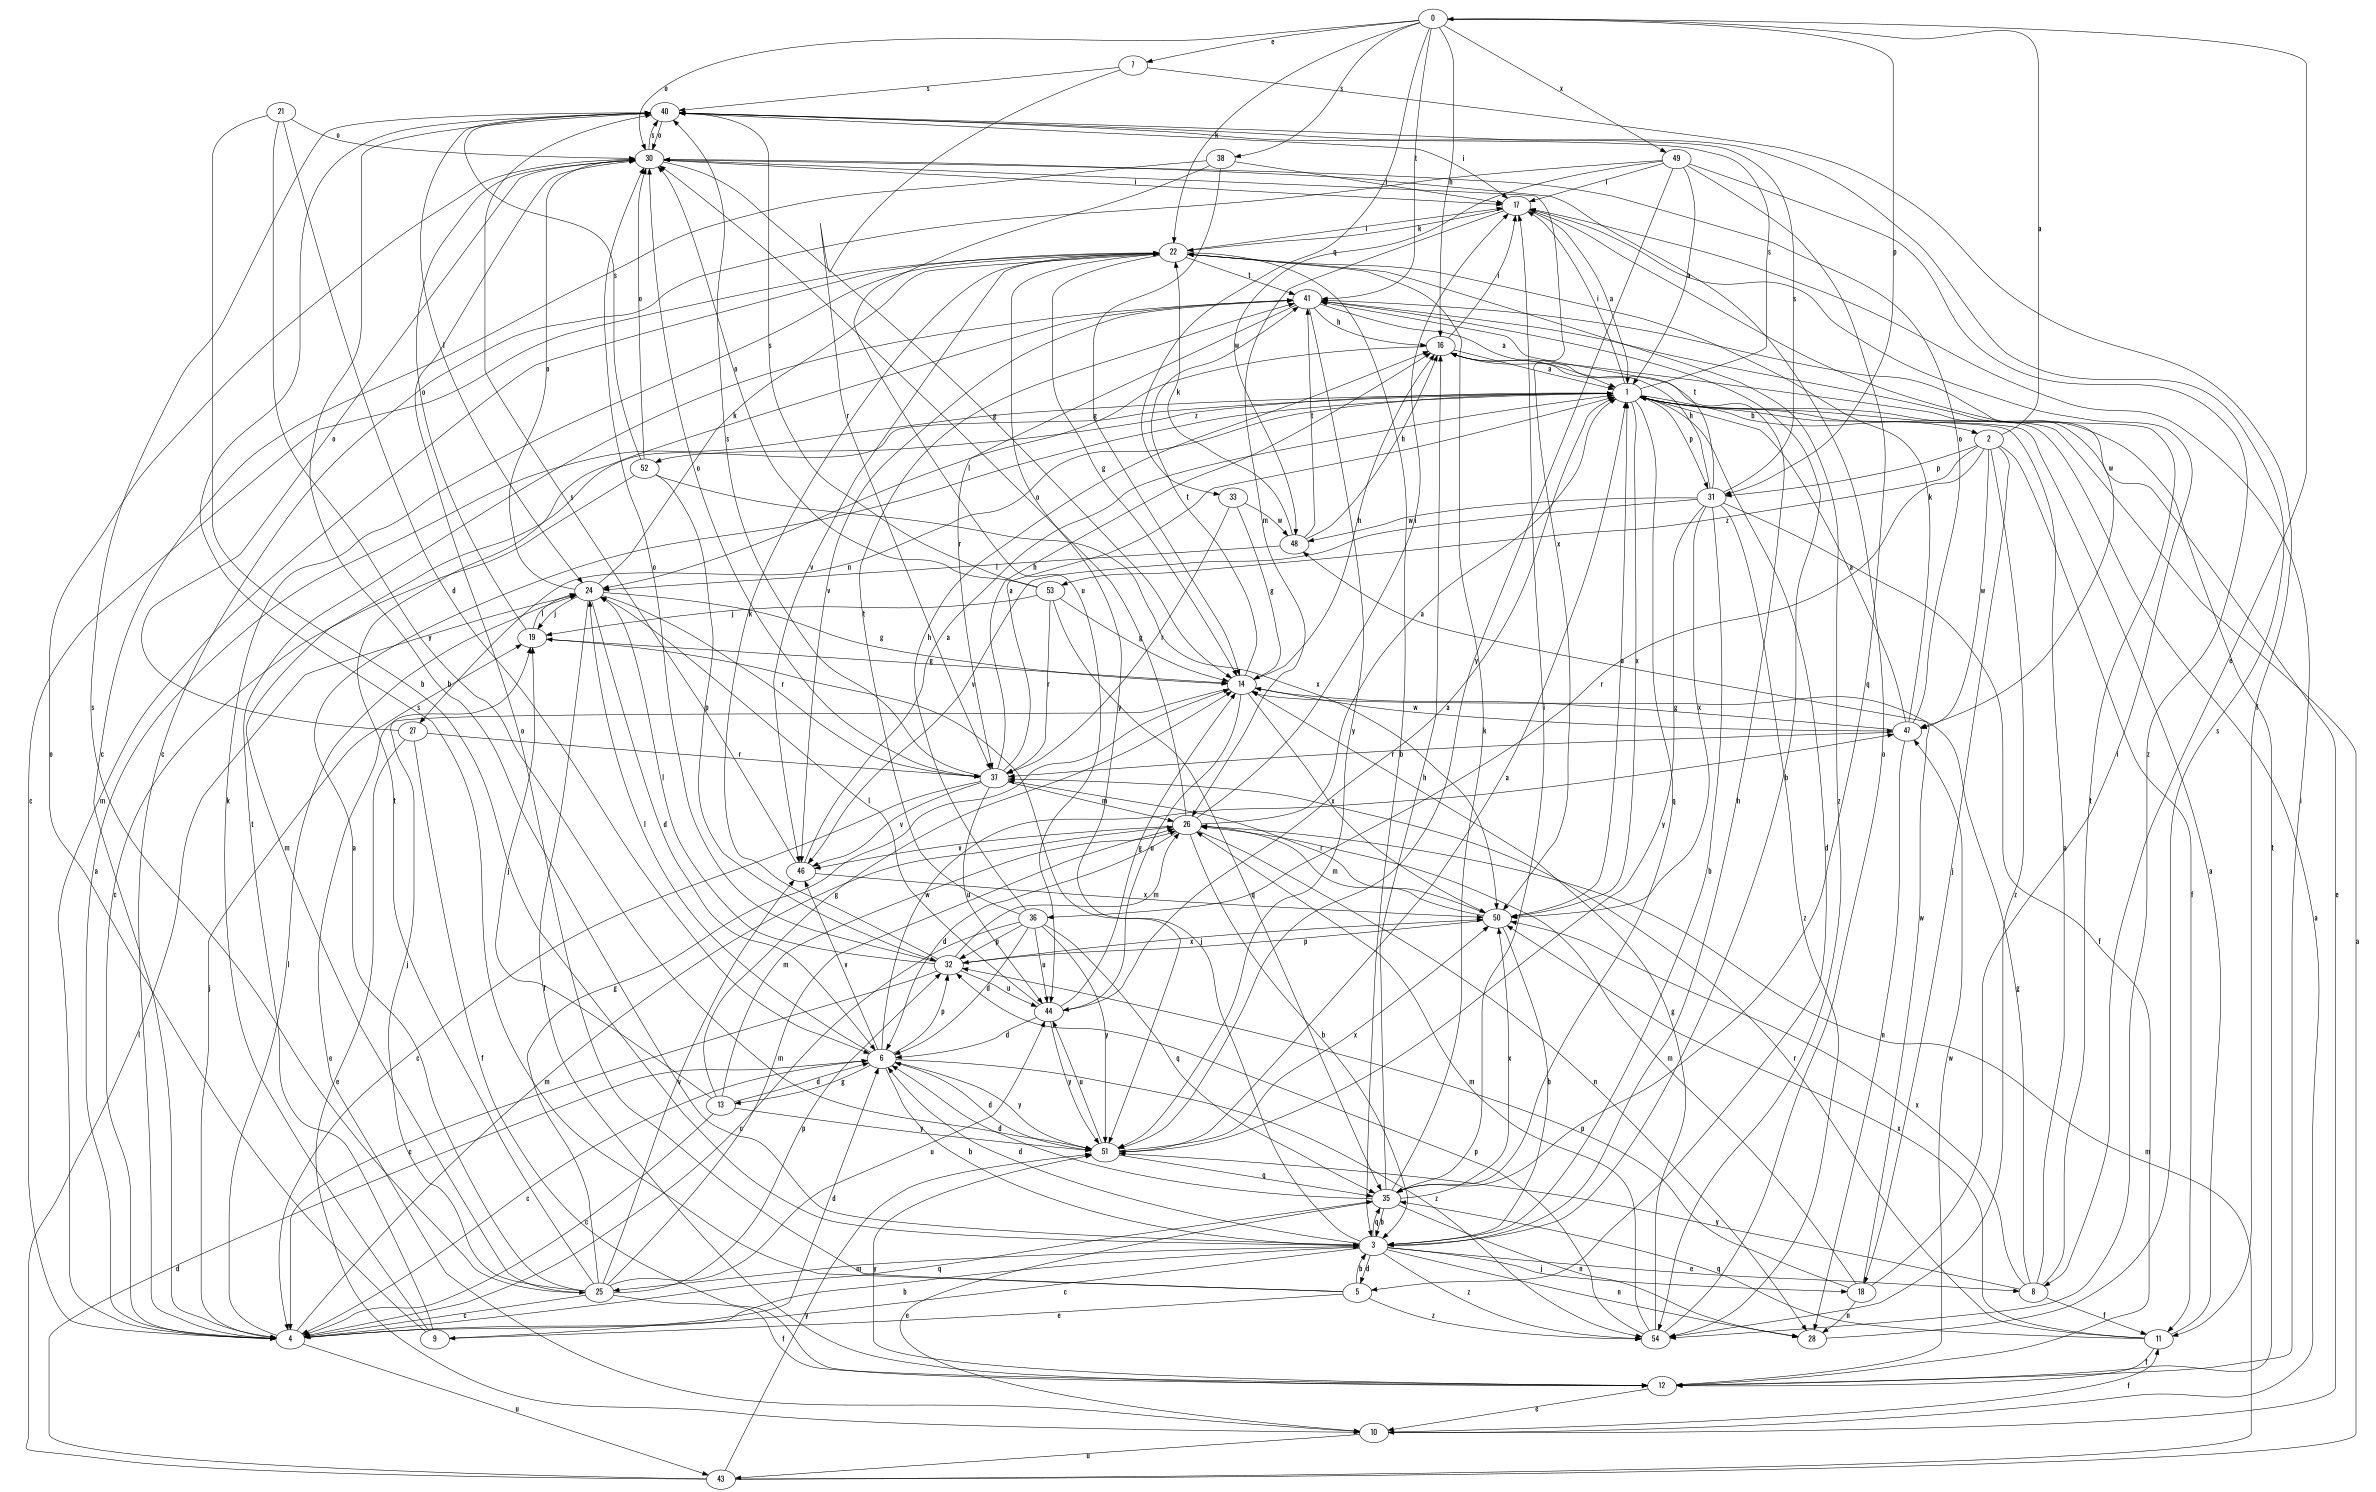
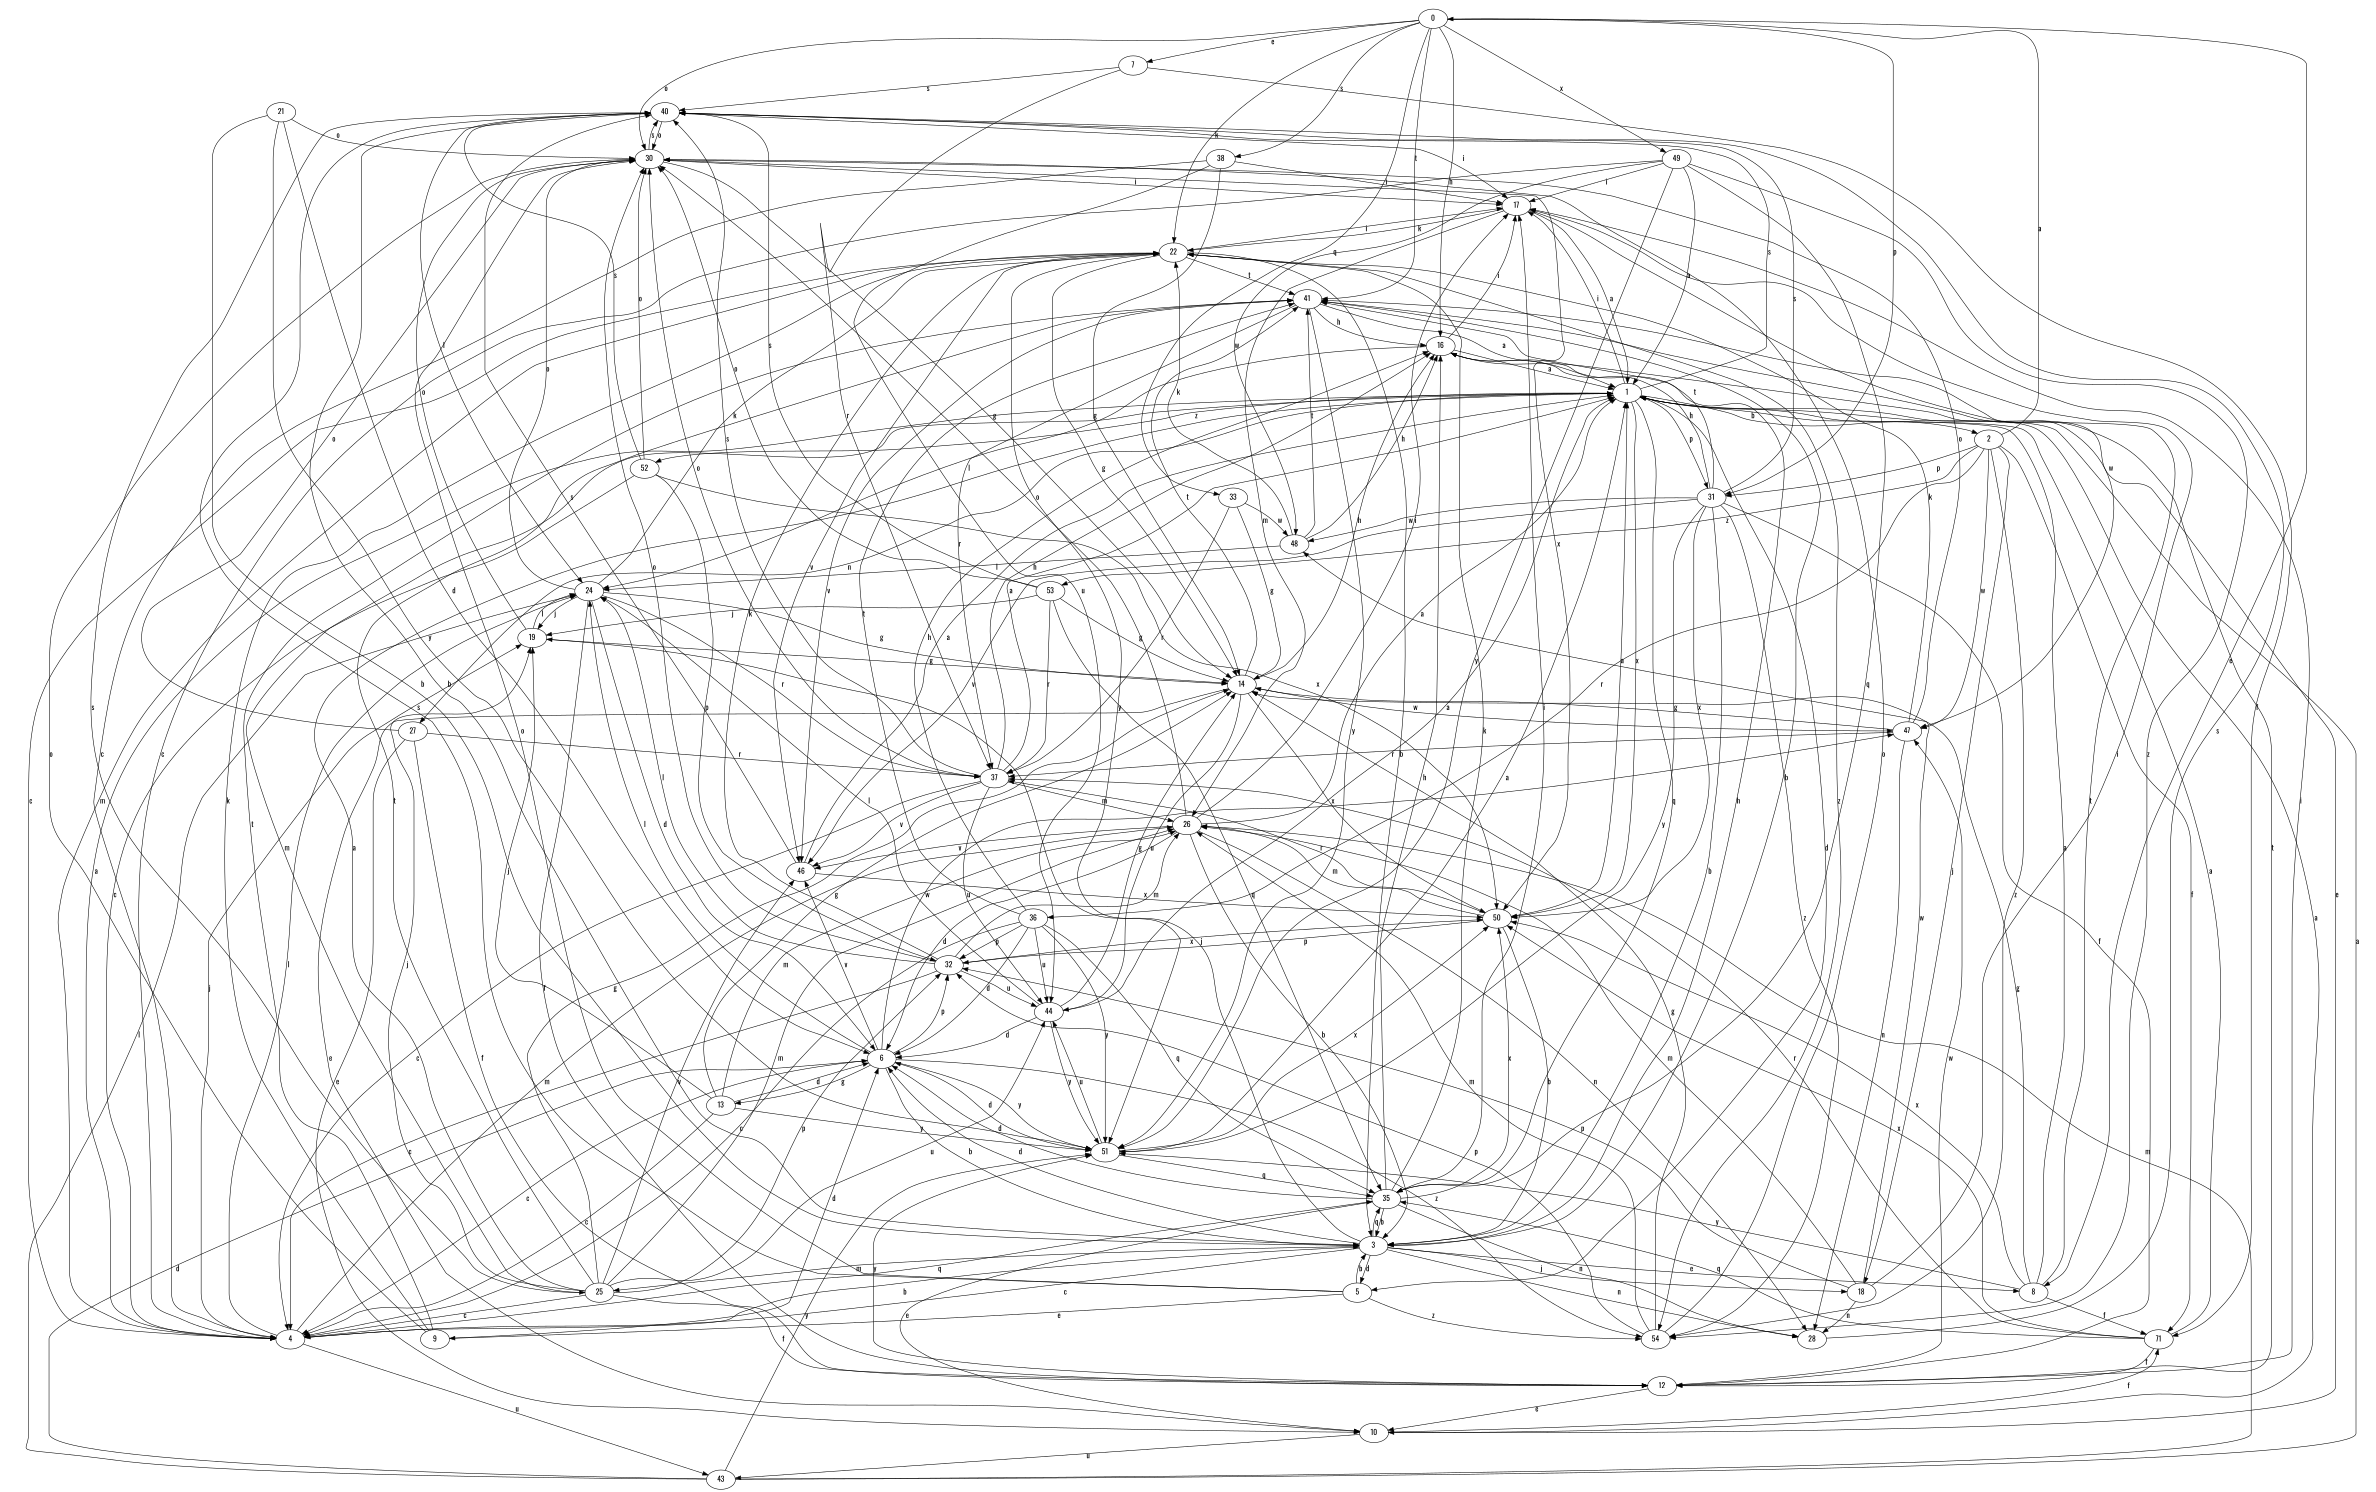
edge "47" -> "1": removed, label "a"
edge "3" -> "54": removed, label "z"
node "11": label "11" -> "71"
